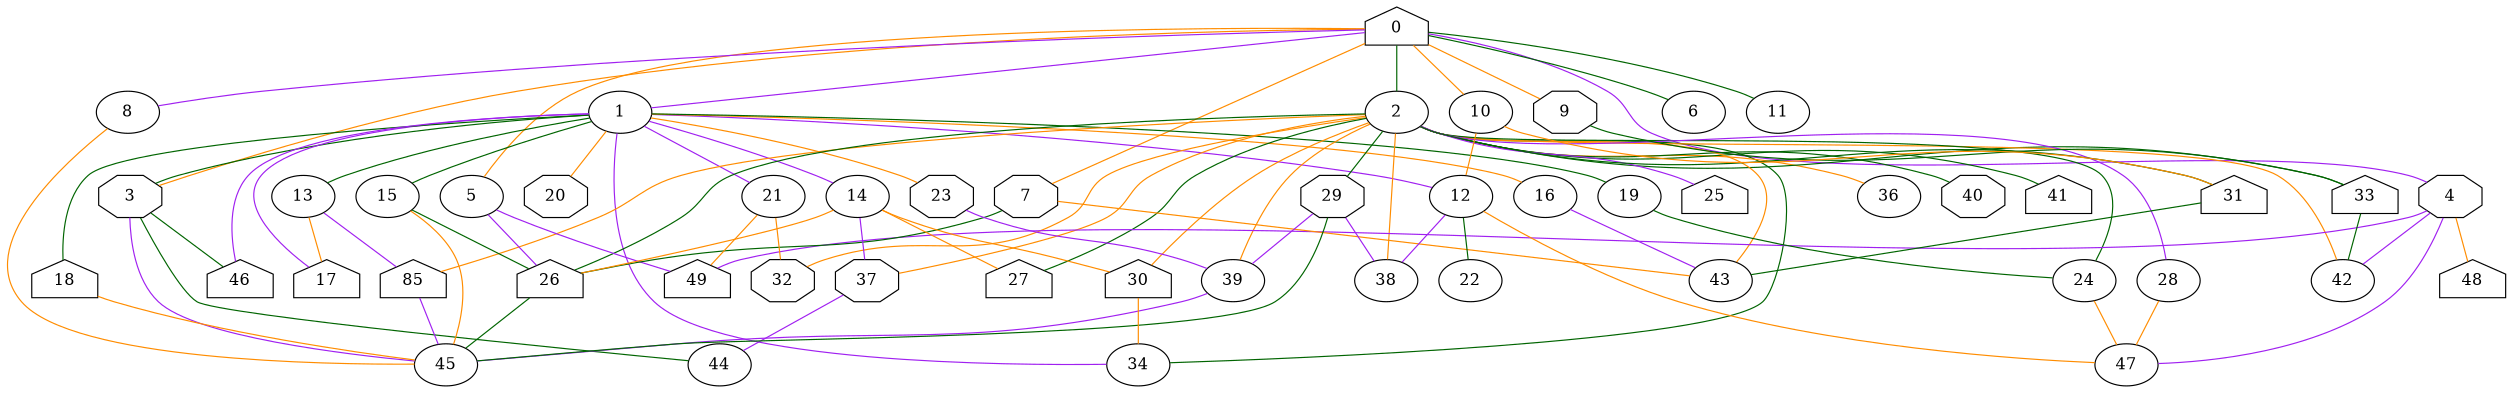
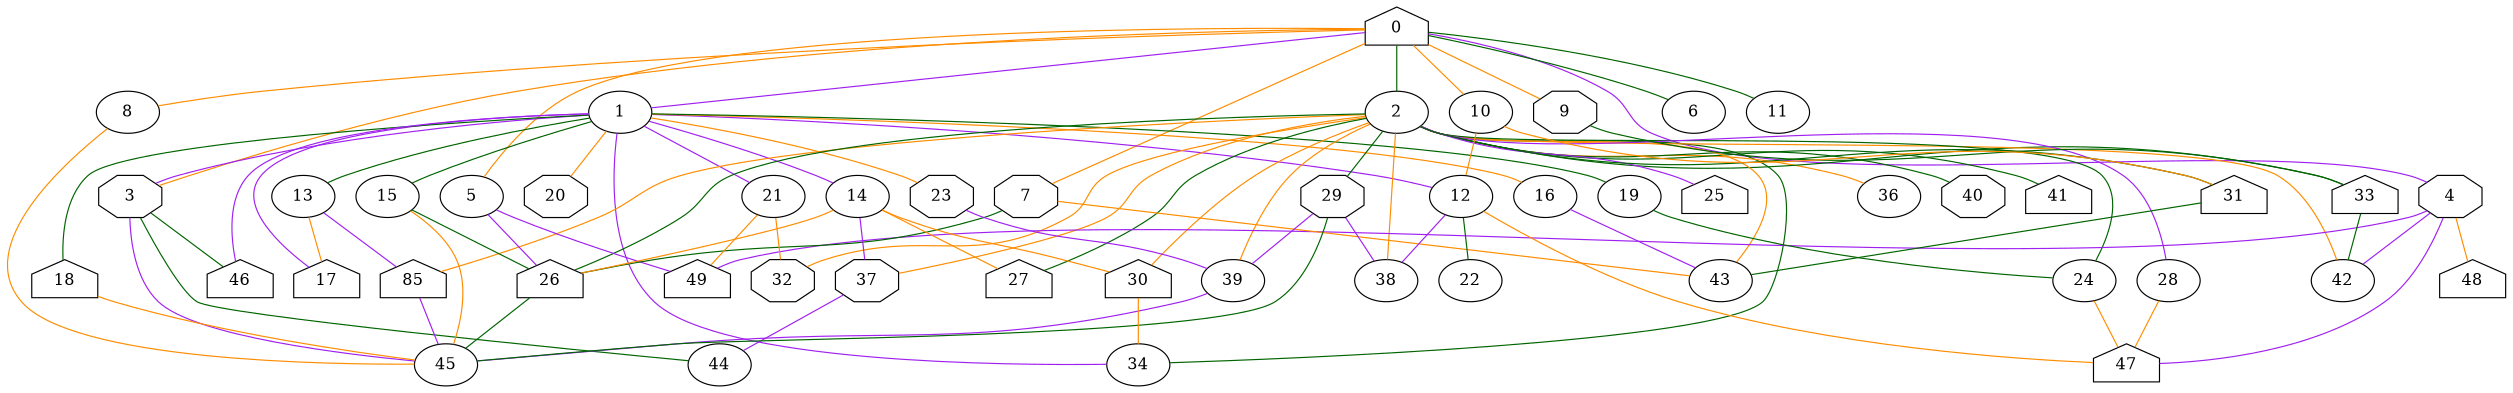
edge "0" -- "8": color purple -> darkorange
edge "1" -- "3": color darkgreen -> purple
node "47": shape ellipse -> house
